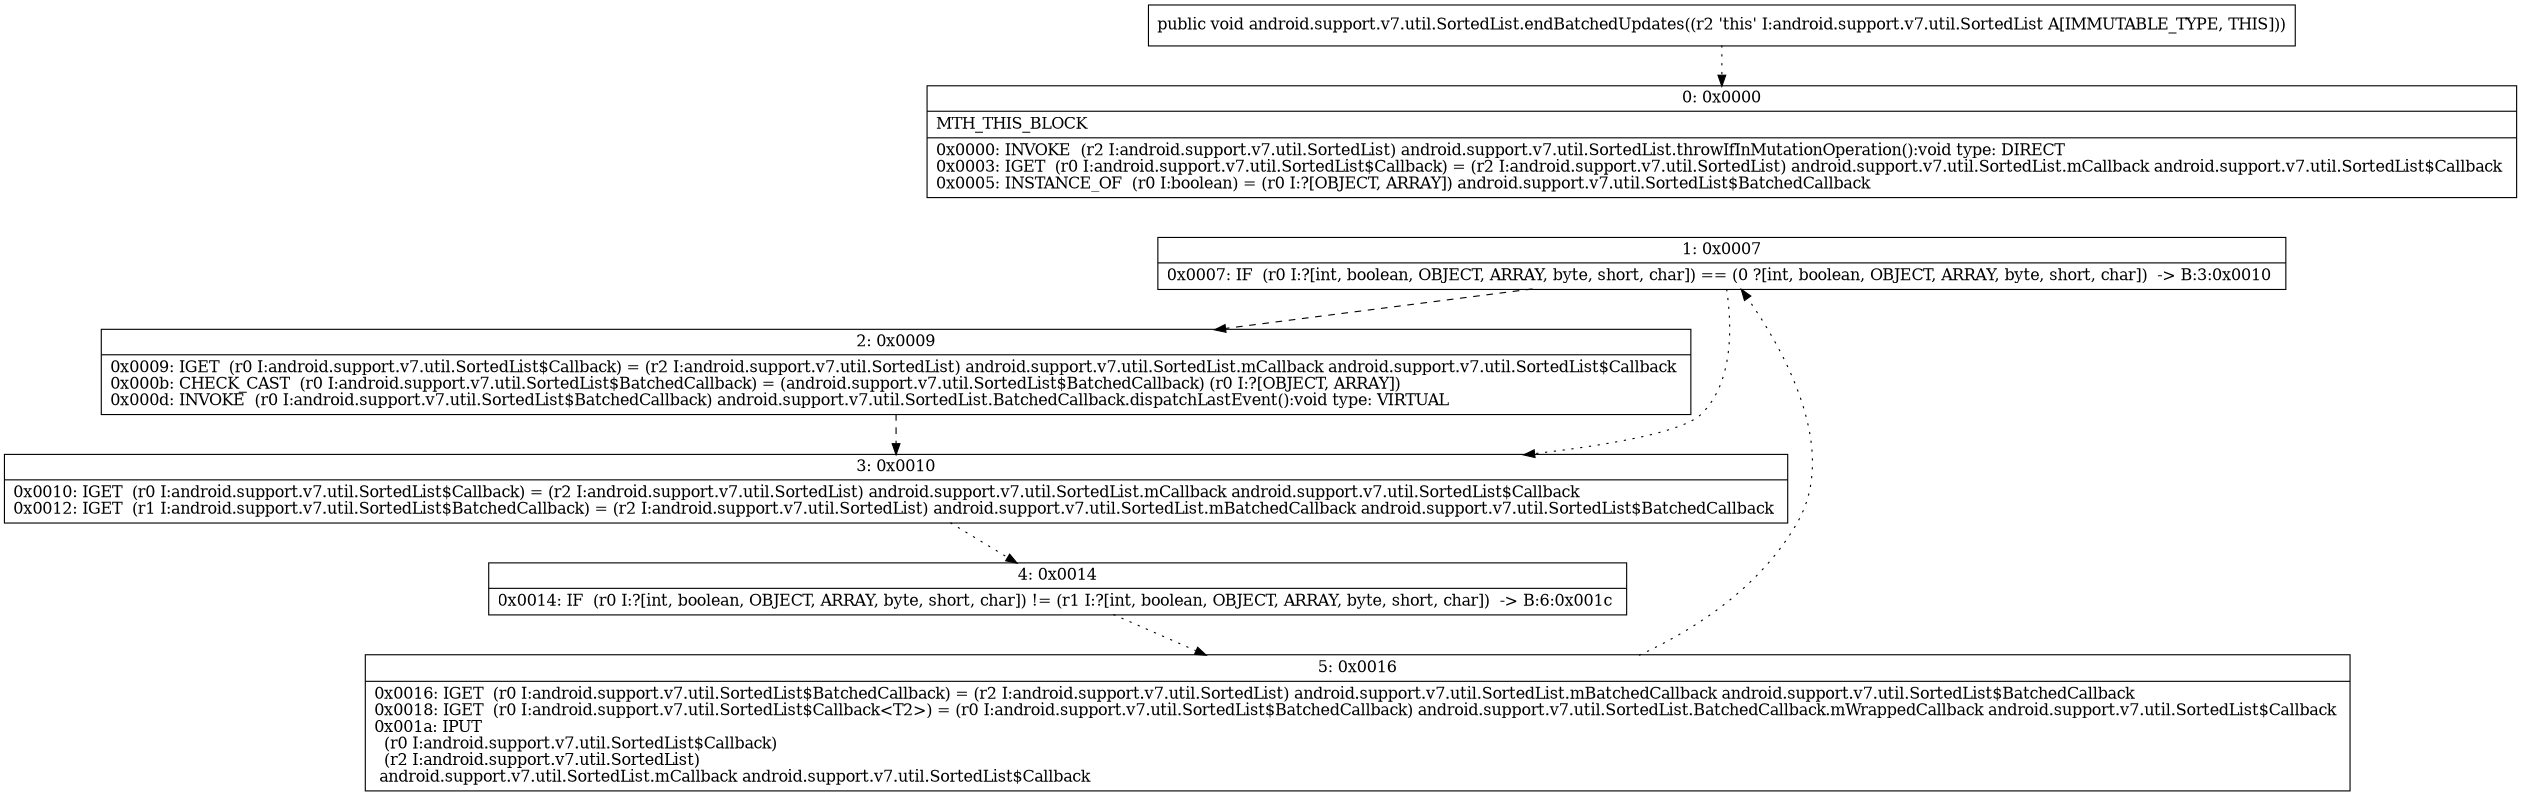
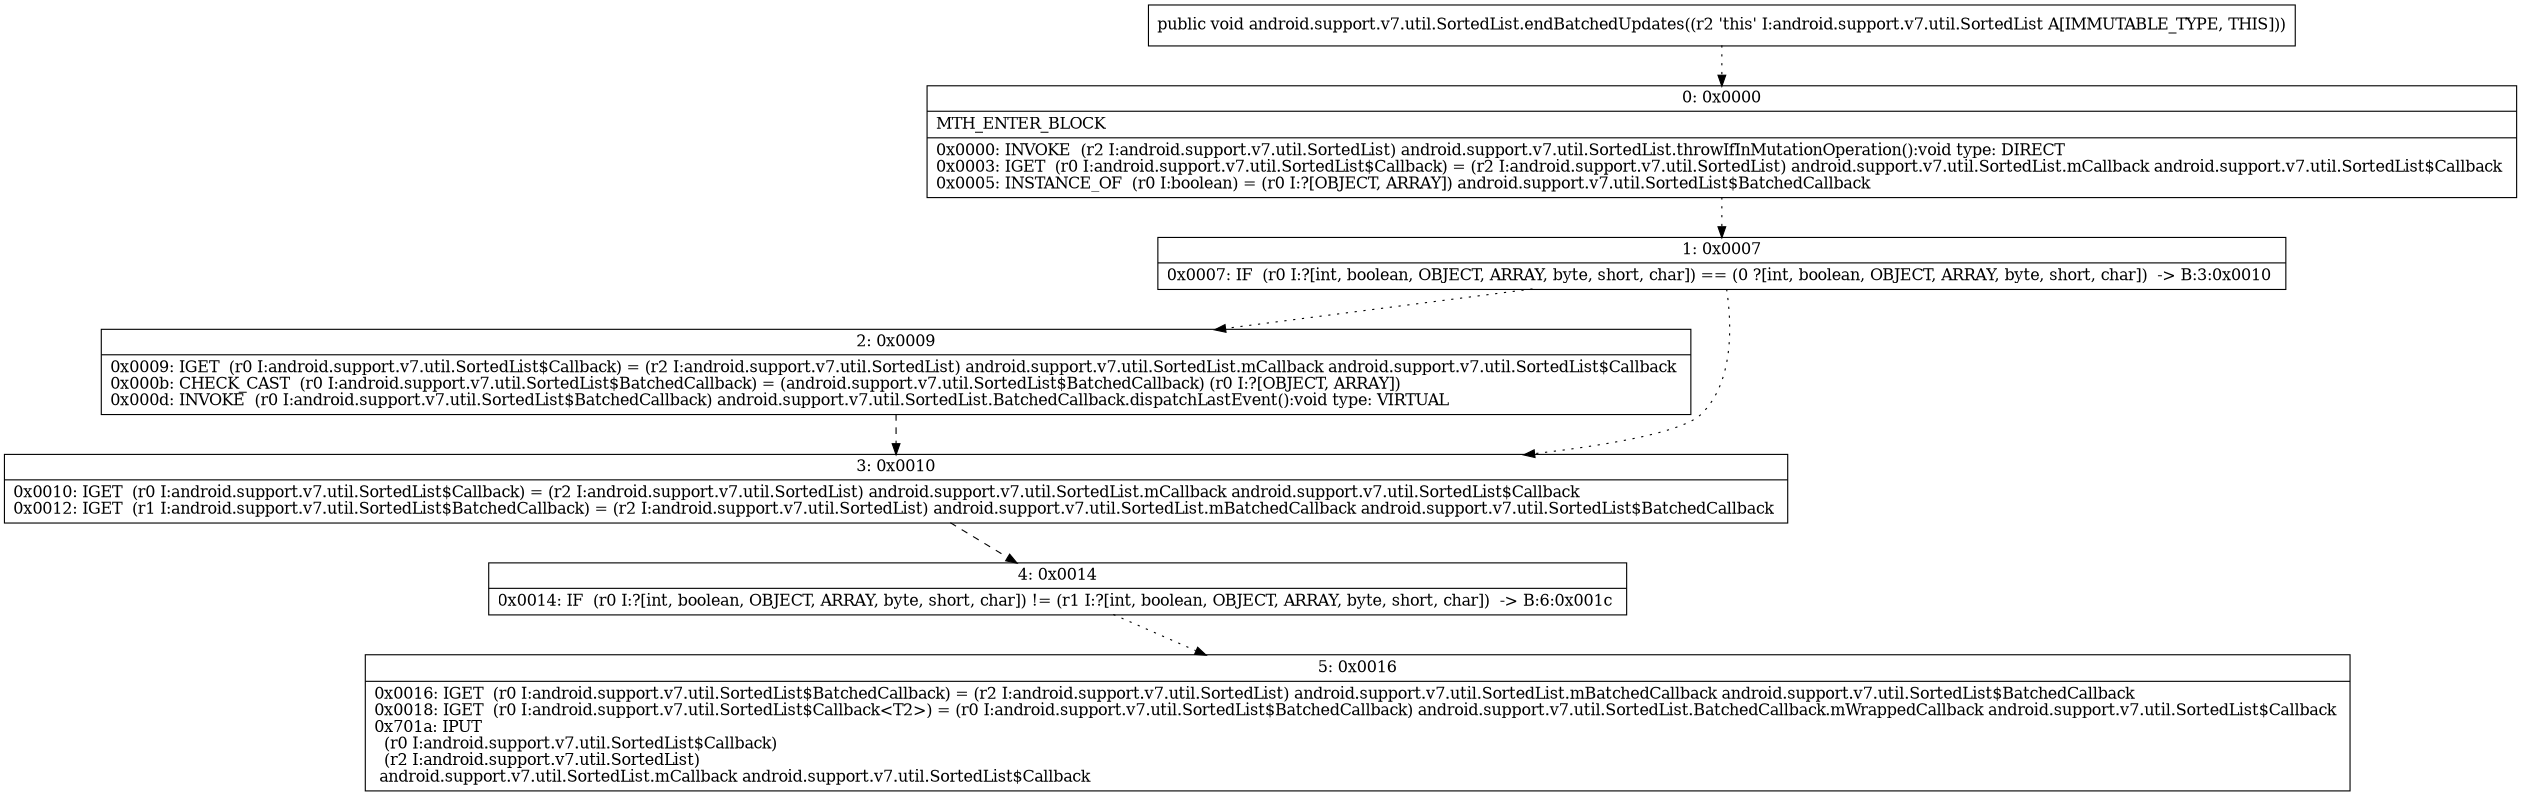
node "0: 0x0000": text "MTH_THIS_BLOCK" -> "MTH_ENTER_BLOCK"
edge "1: 0x0007" -> "2: 0x0009": style dashed -> dotted
edge "5: 0x0016" -> "1: 0x0007": now "0: 0x0000" -> "1: 0x0007"
edge "3: 0x0010" -> "4: 0x0014": style dotted -> dashed
node "5: 0x0016": text "0x001a: IPUT" -> "0x701a: IPUT"
